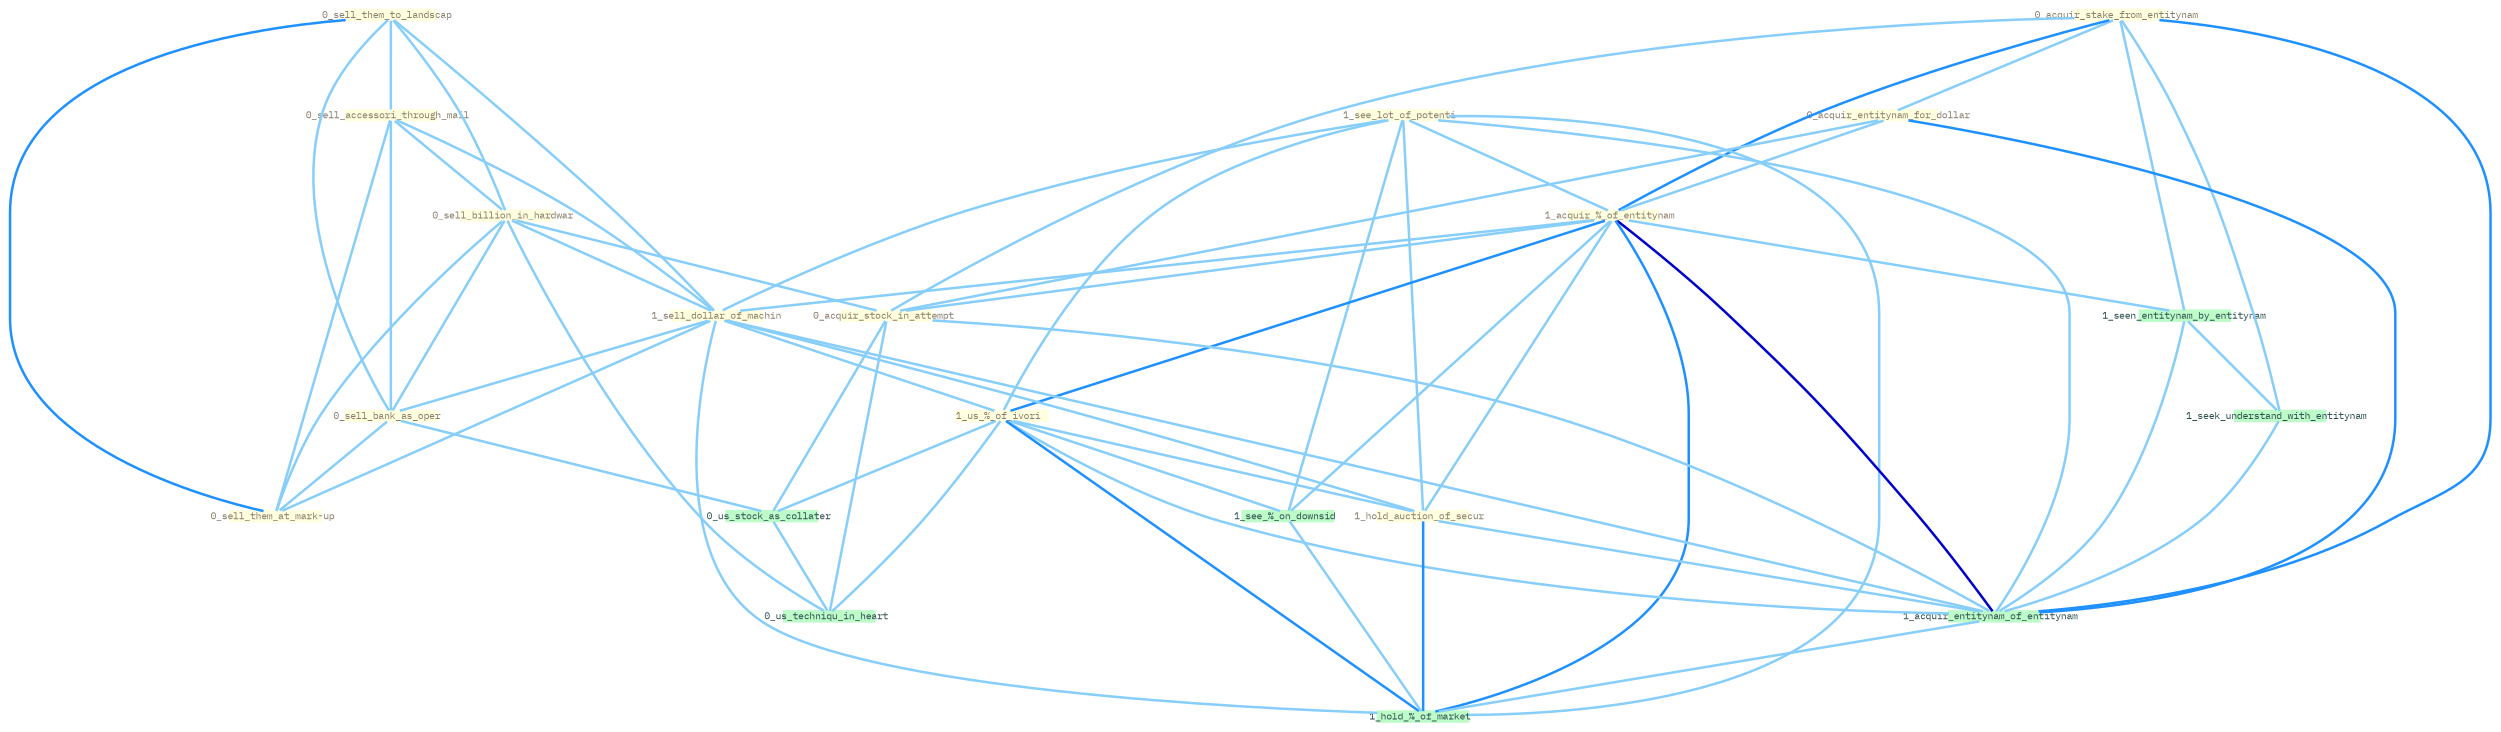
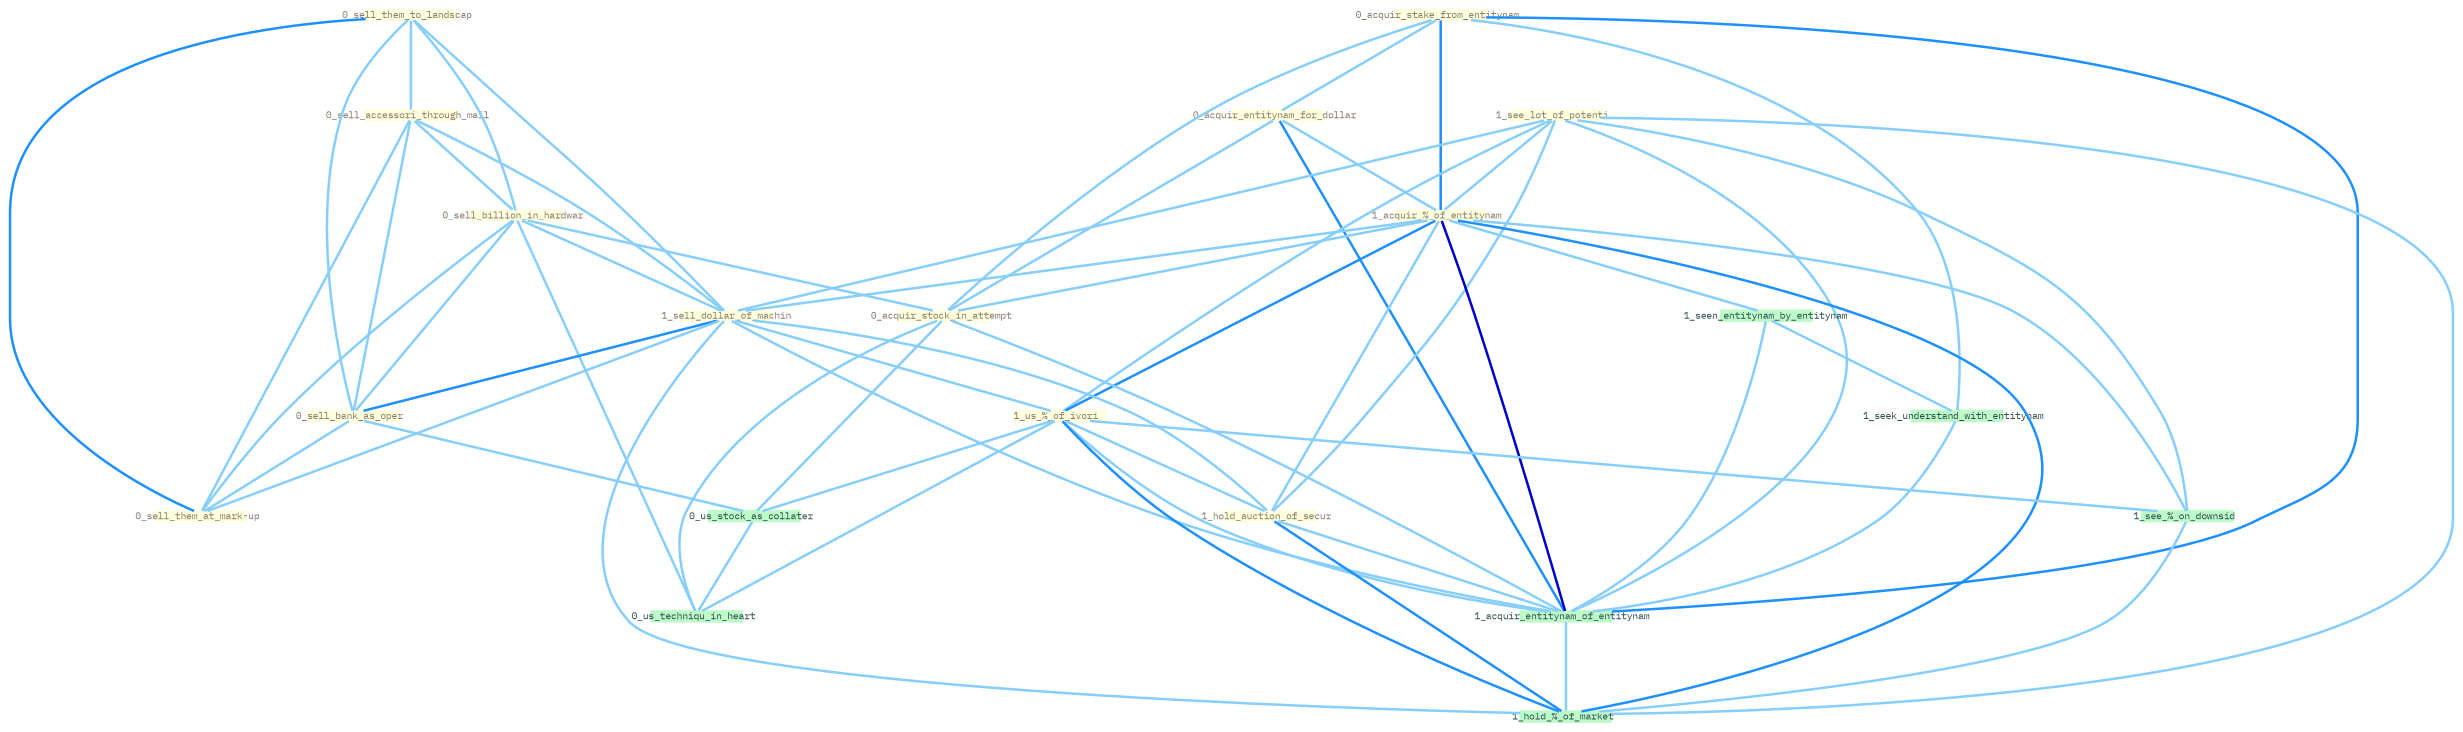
edge "0_acquir_stake_from_entitynam" -- "1_seen_entitynam_by_entitynam": removed
edge "1_sell_dollar_of_machin" -- "0_sell_bank_as_oper": color #87cefa -> #1e90ff
